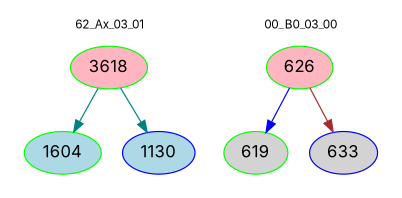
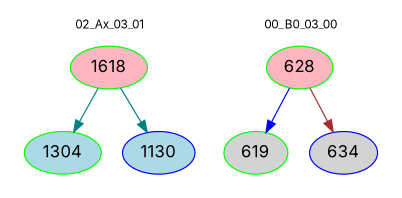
cluster "62_Ax_03_01": label "62_Ax_03_01" -> "02_Ax_03_01"
node "3618": label "3618" -> "1618"
node "626": label "626" -> "628"
node "1604": label "1604" -> "1304"
node "633": label "633" -> "634"
